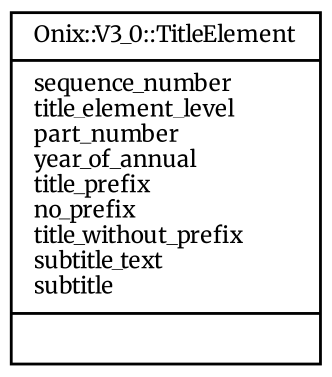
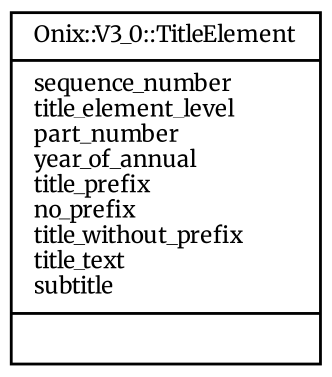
node "Onix::V3_0::TitleElement": text "subtitle_text" -> "title_text"
